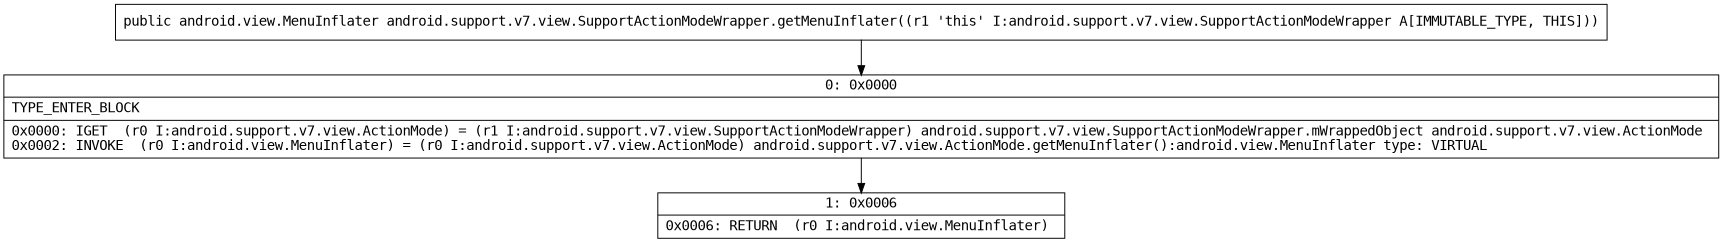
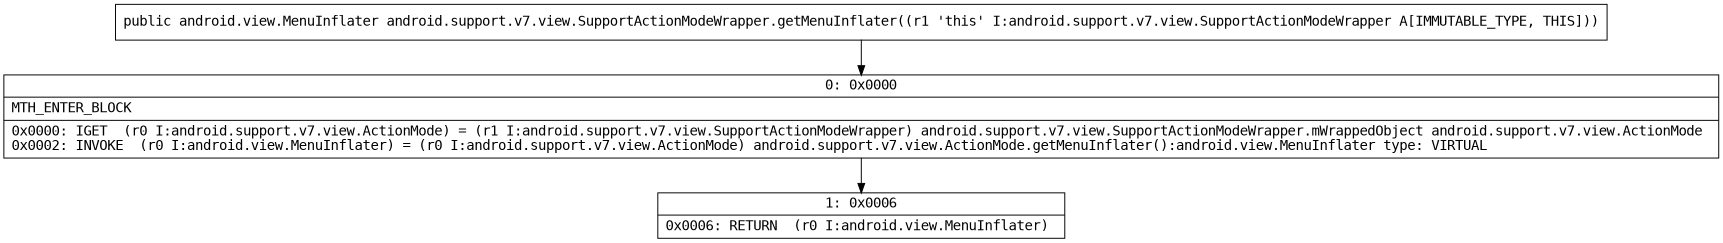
node "0: 0x0000": text "TYPE_ENTER_BLOCK" -> "MTH_ENTER_BLOCK"
